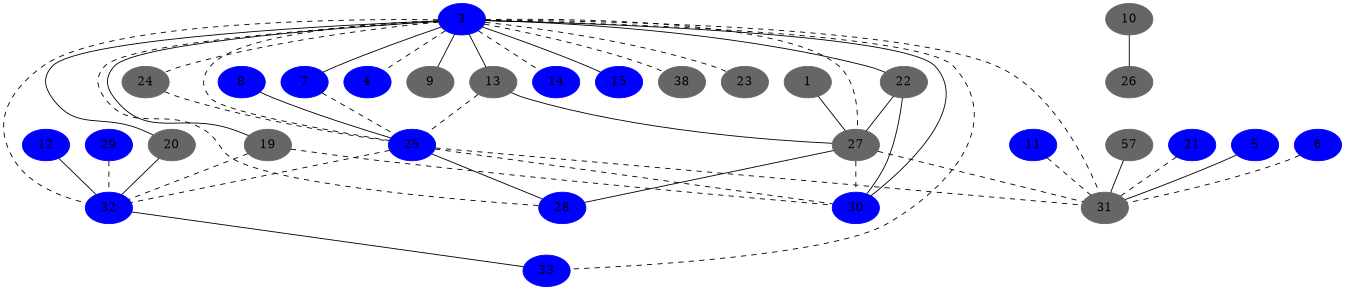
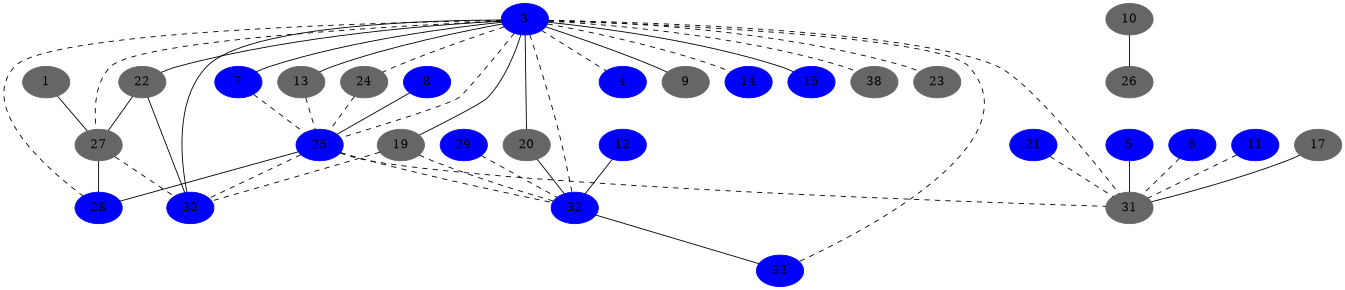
edge "13" -- "27": removed
node "57": label "57" -> "17"
edge "27" -- "31": removed
